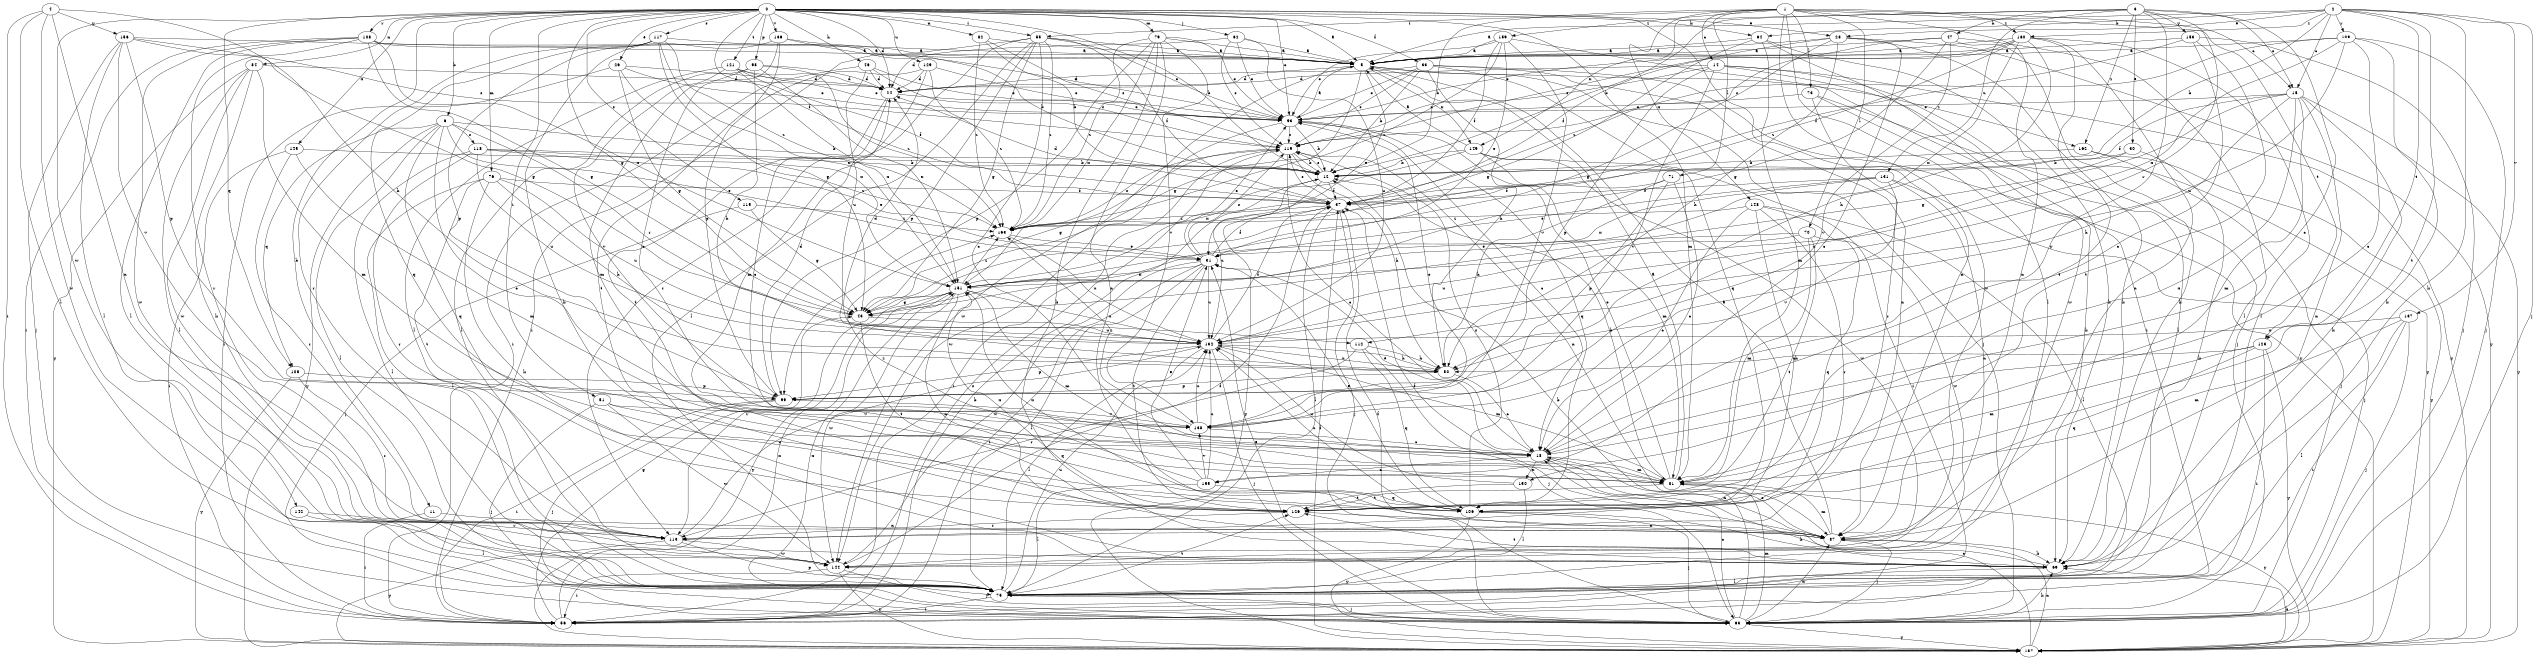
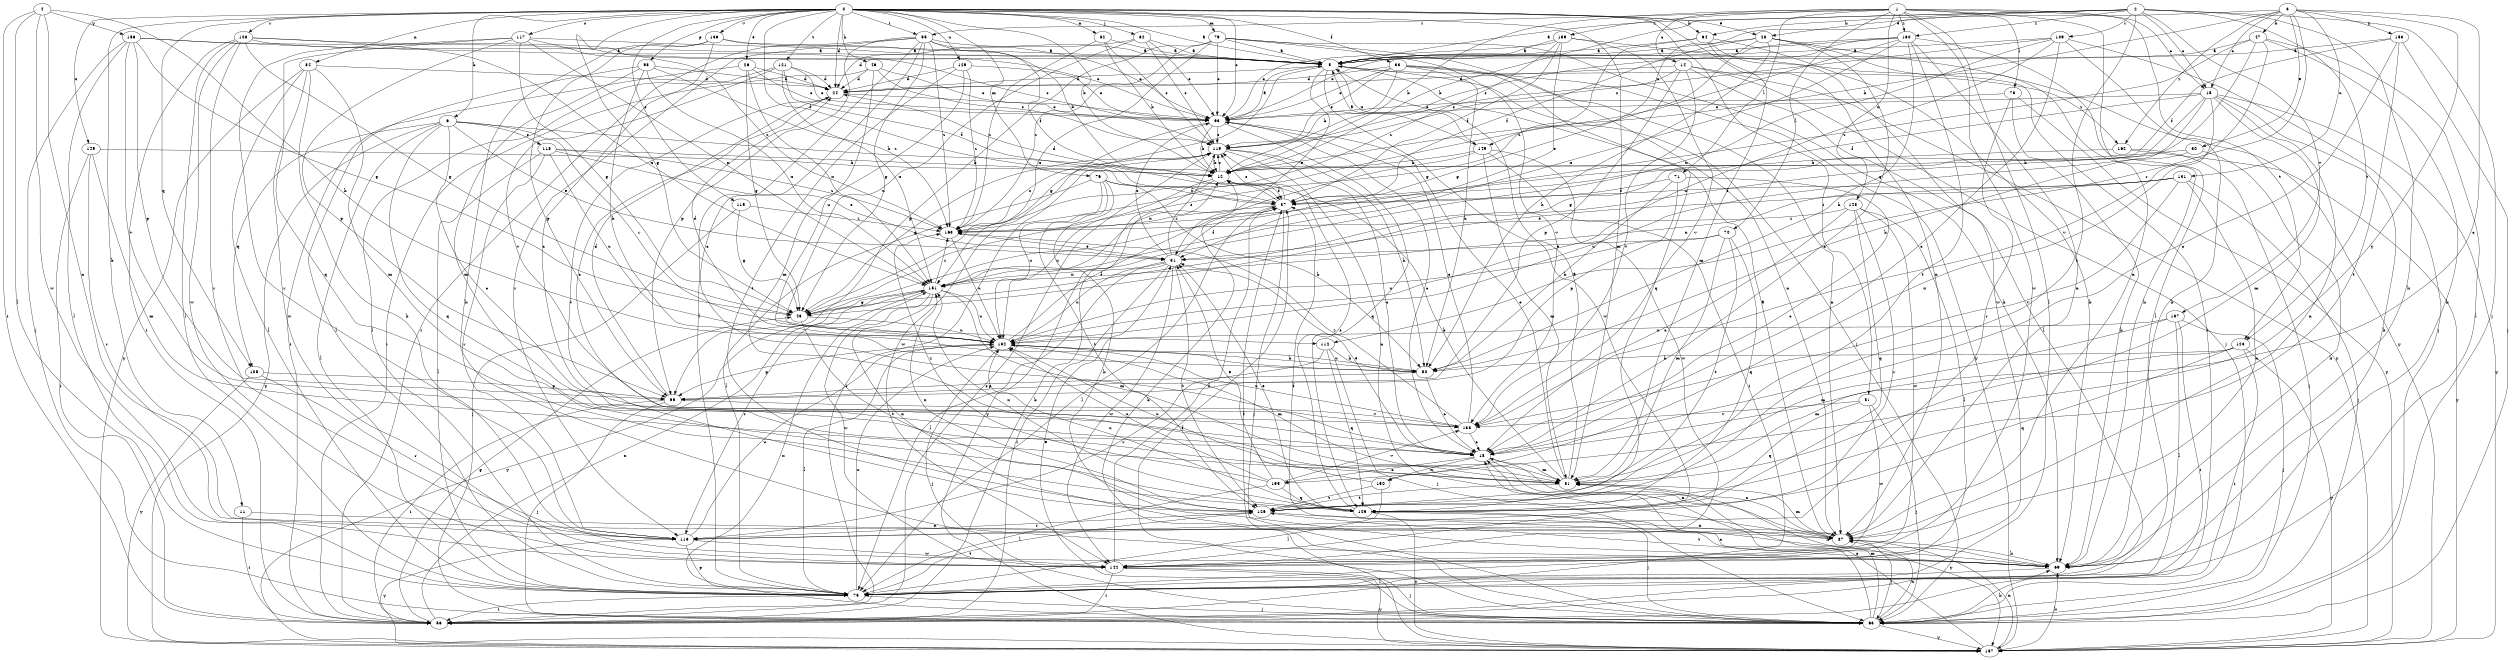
node "142": removed
